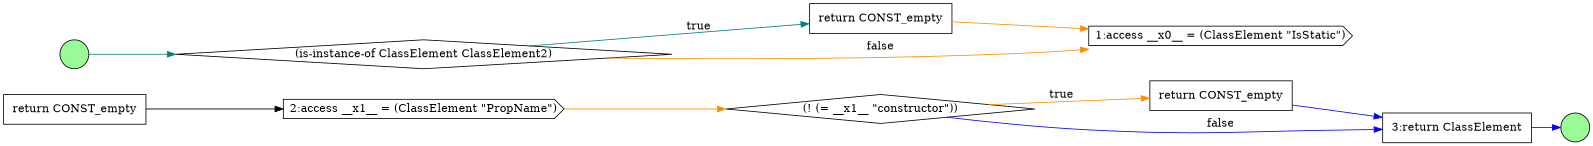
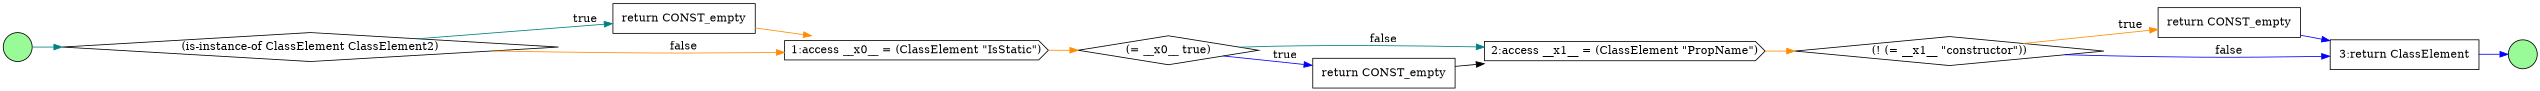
node "(= __x0__ true)": added
